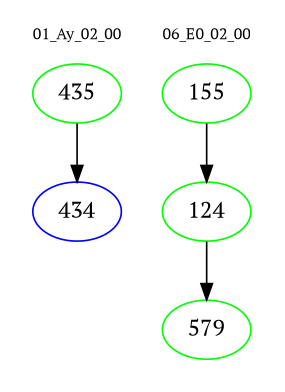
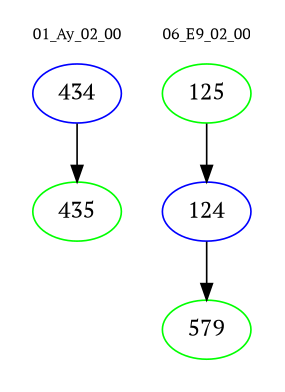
cluster "06_E0_02_00": label "06_E0_02_00" -> "06_E9_02_00"
node "155": label "155" -> "125"
edge "435" -> "434": reversed
node "124": color green -> blue
